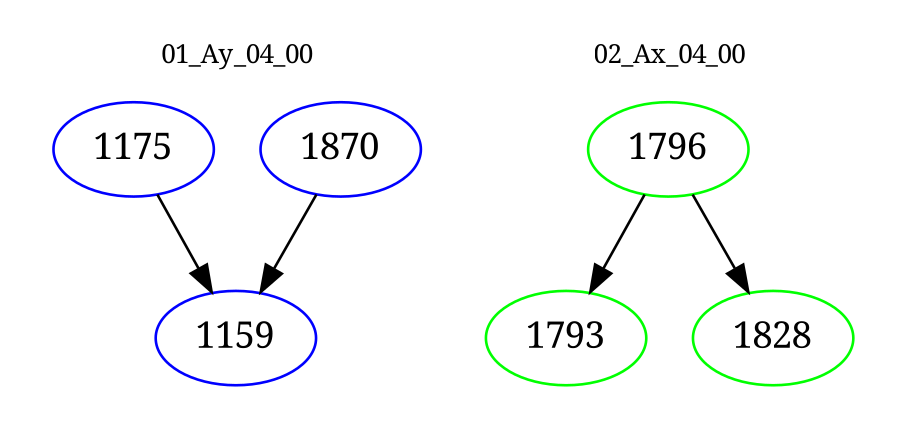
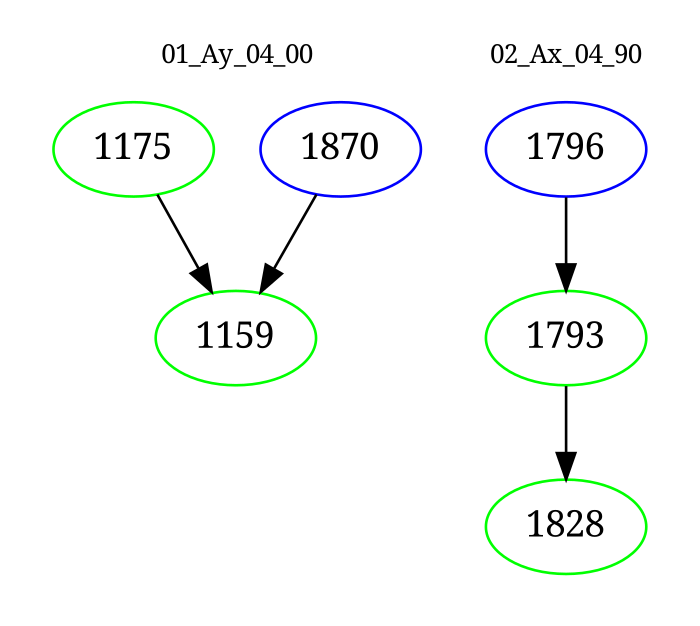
cluster "02_Ax_04_00": label "02_Ax_04_00" -> "02_Ax_04_90"
node "1175": color blue -> green
node "1796": color green -> blue
edge "1796" -> "1828": now "1793" -> "1828"
node "1159": color blue -> green
